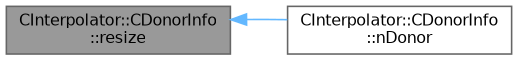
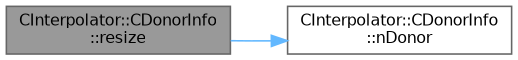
edge "CInterpolator::CDonorInfo ::nDonor" -> "CInterpolator::CDonorInfo ::resize": reversed
